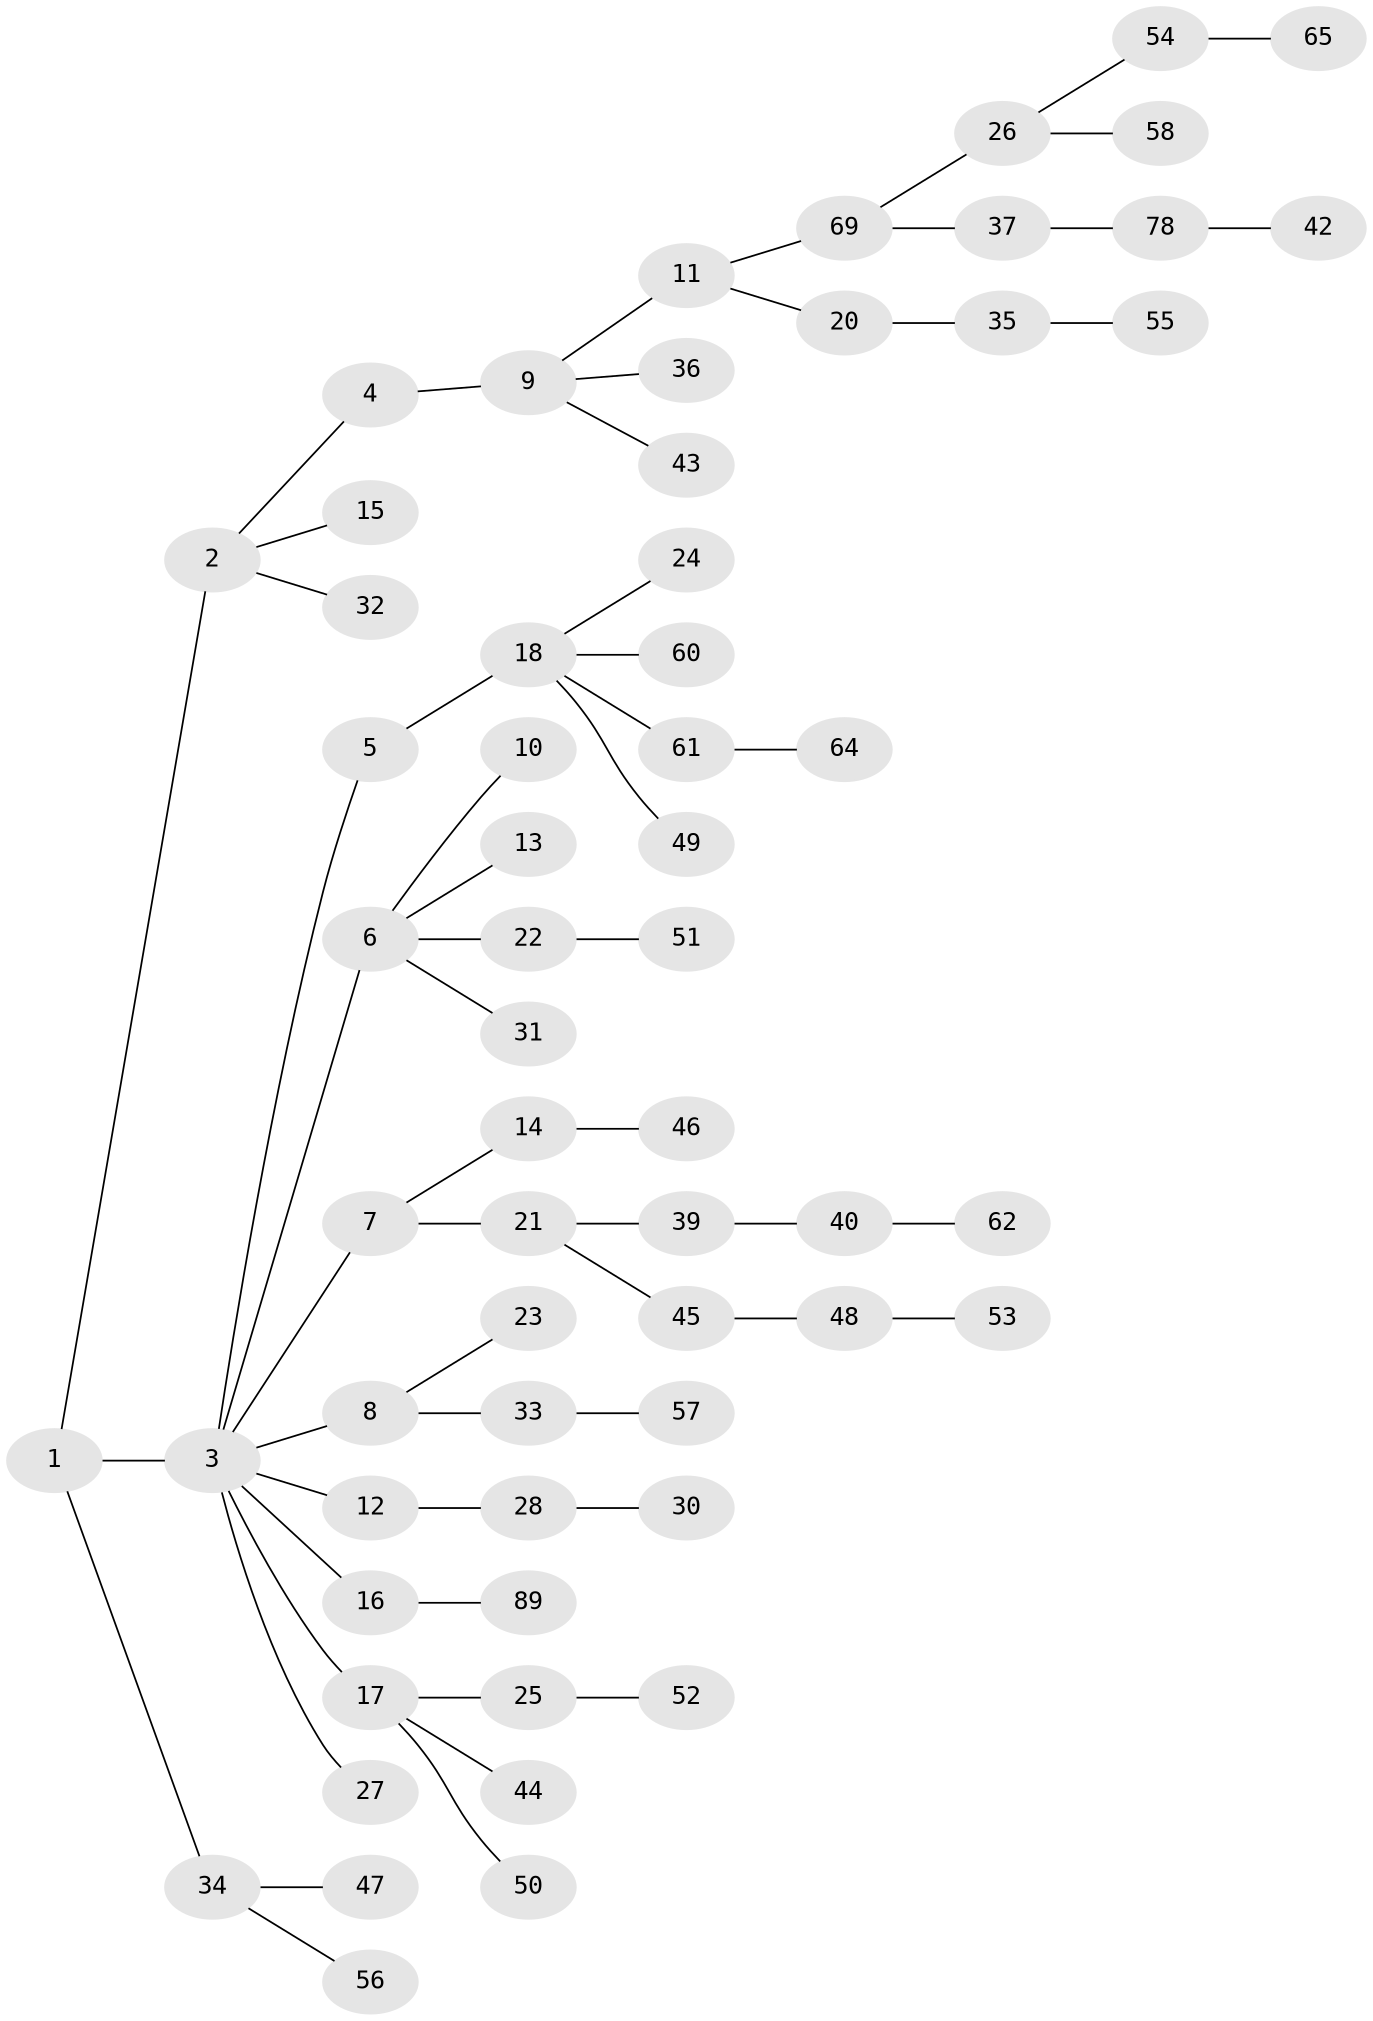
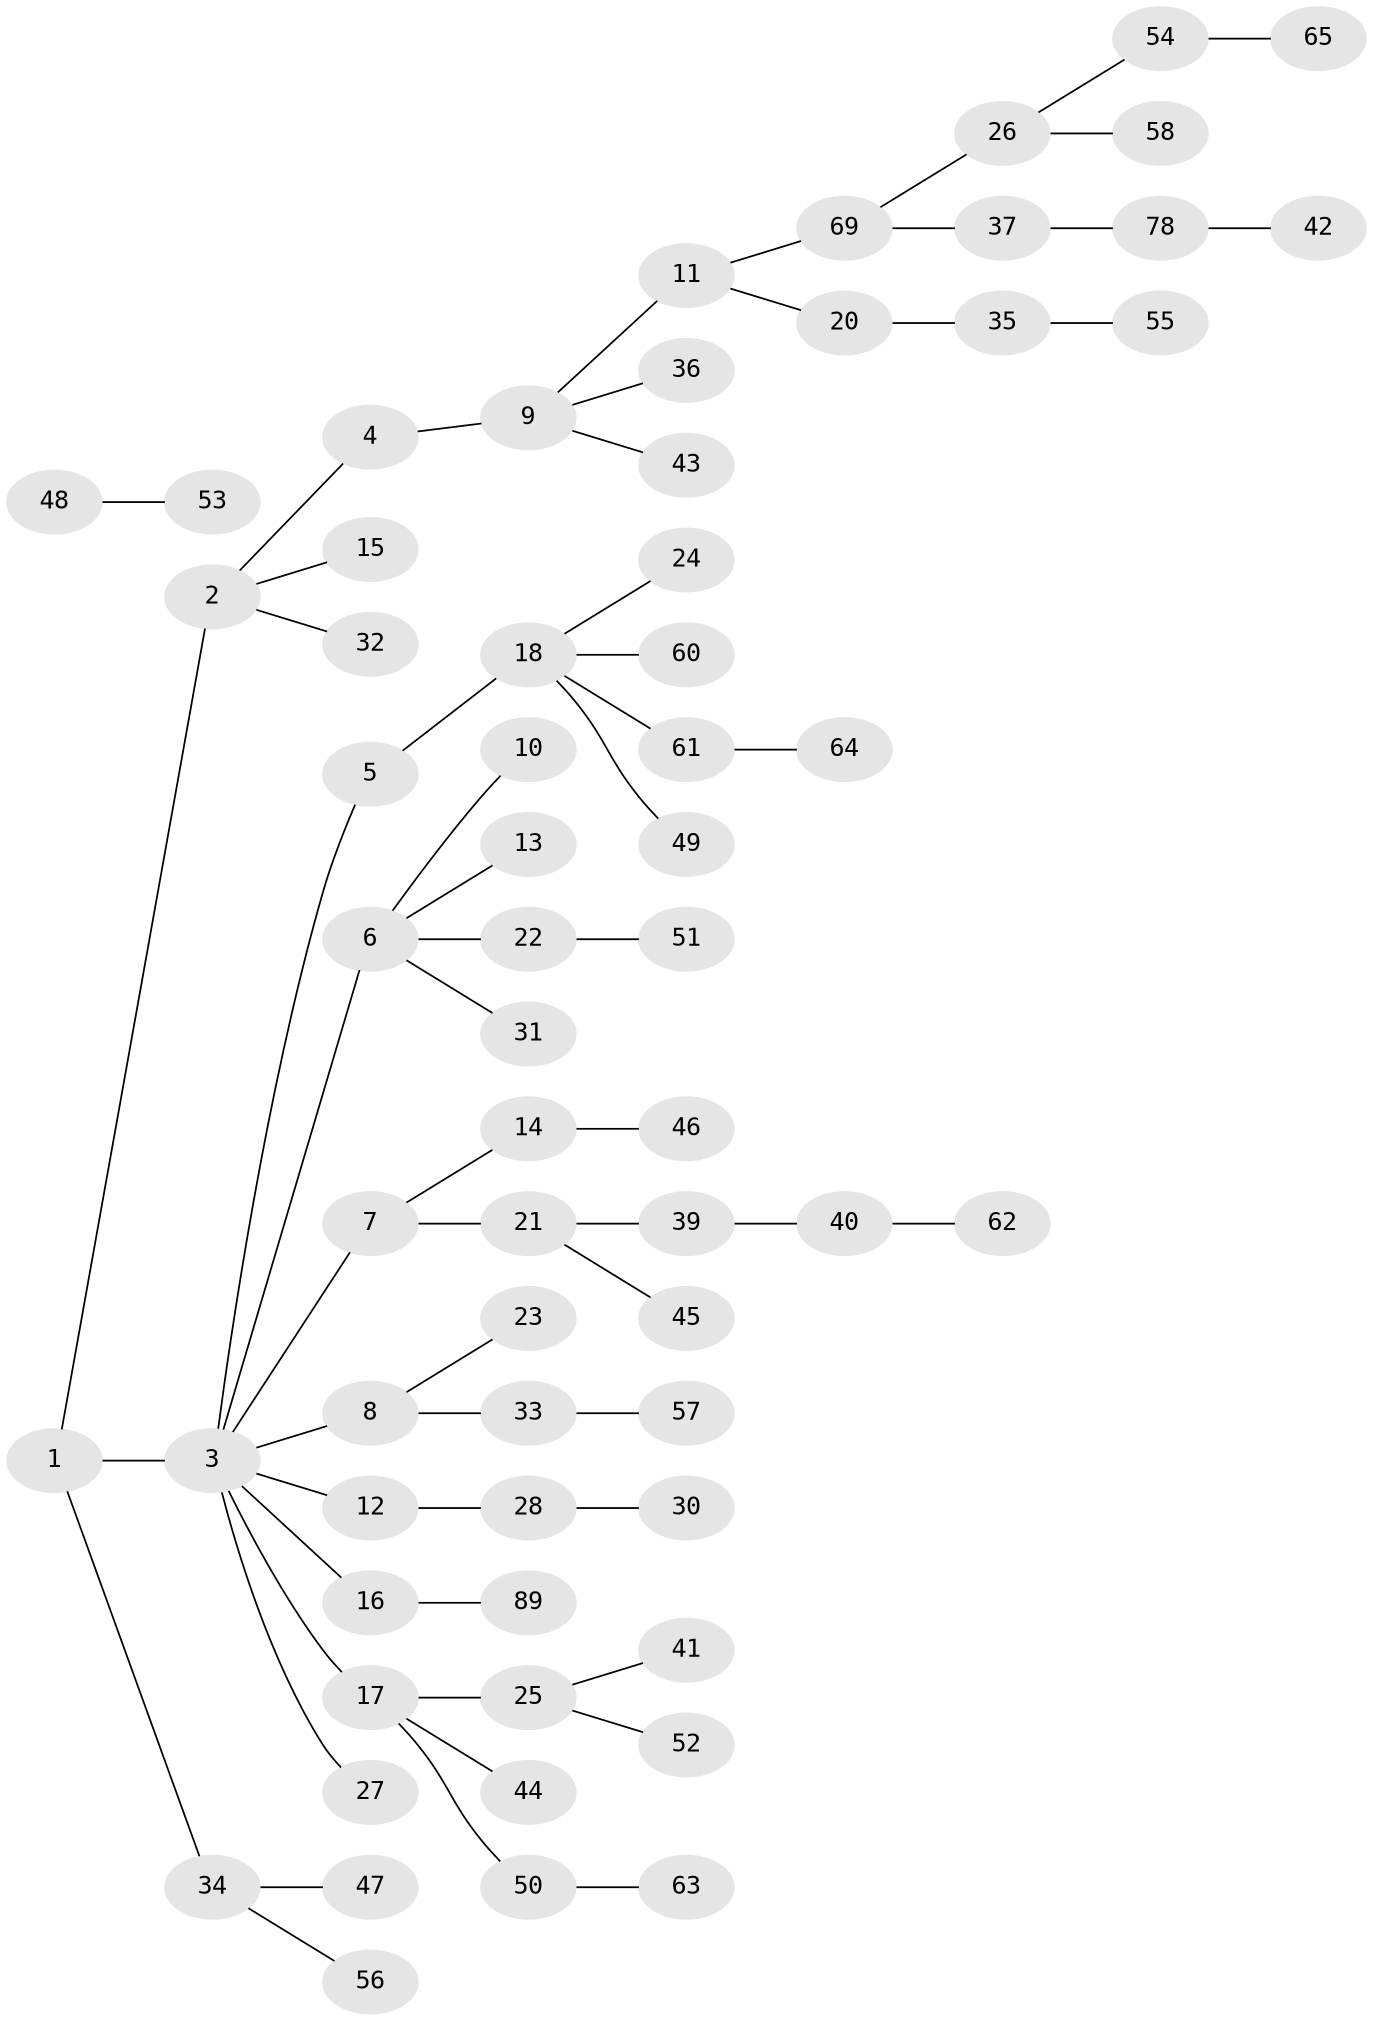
edge "45" -- "48": removed
node "41": added
node "63": added
